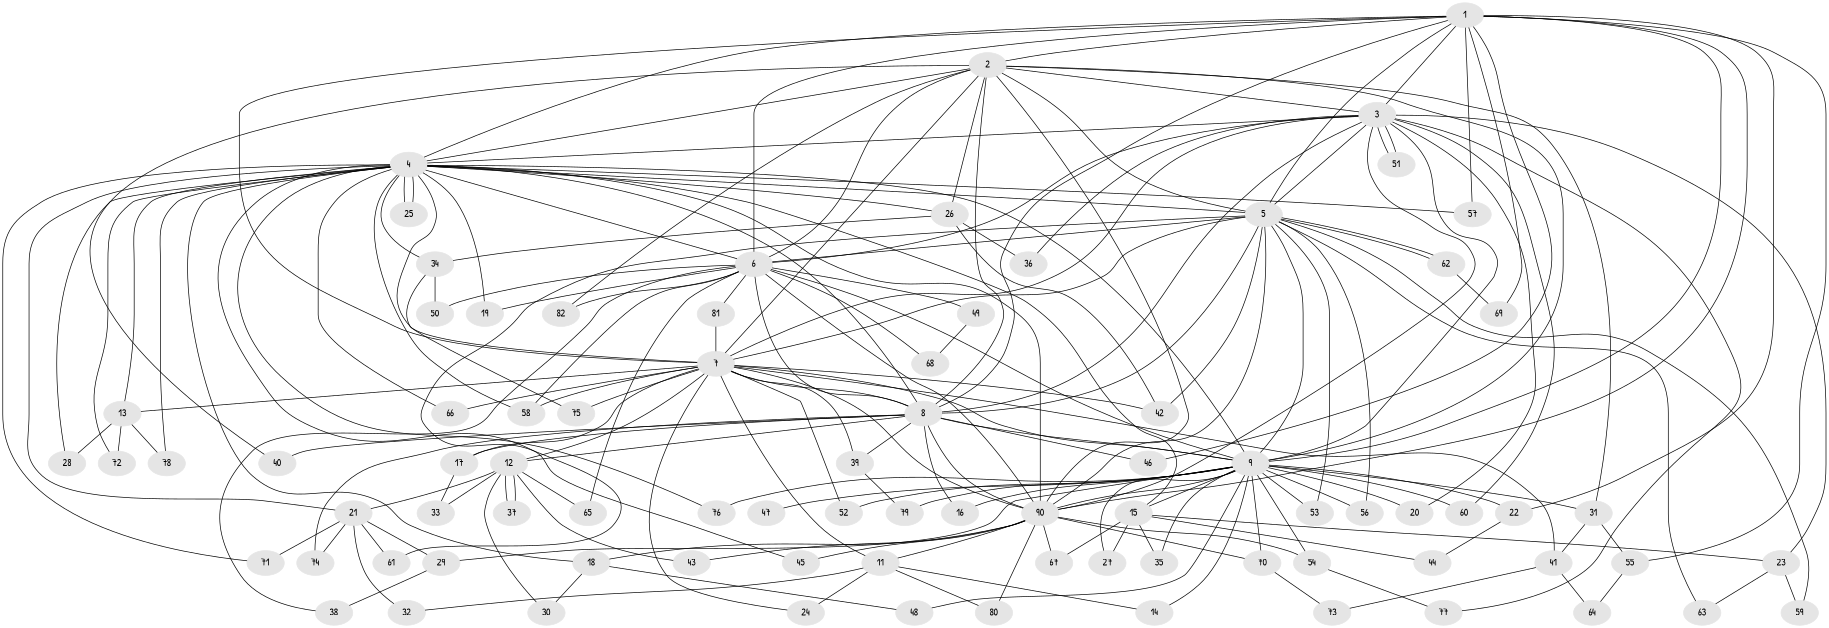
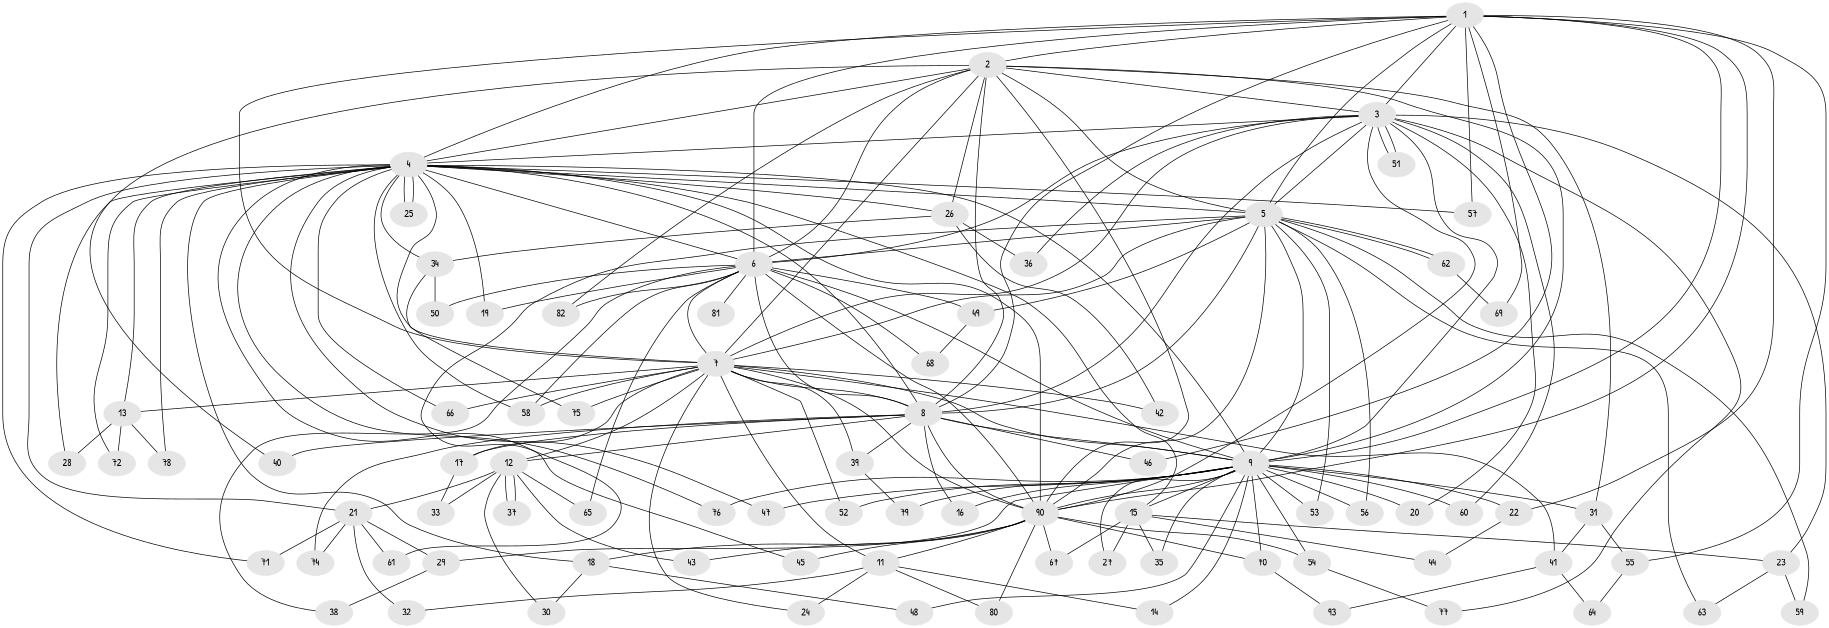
edge "5" -- "42": now "5" -- "49"
edge "81" -- "7": now "6" -- "7"
edge "4" -- "47": added
node "73": label "73" -> "93"
